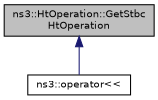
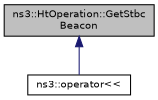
node "ns3::HtOperation::GetStbc HtOperation": label "ns3::HtOperation::GetStbc HtOperation" -> "ns3::HtOperation::GetStbc Beacon"
